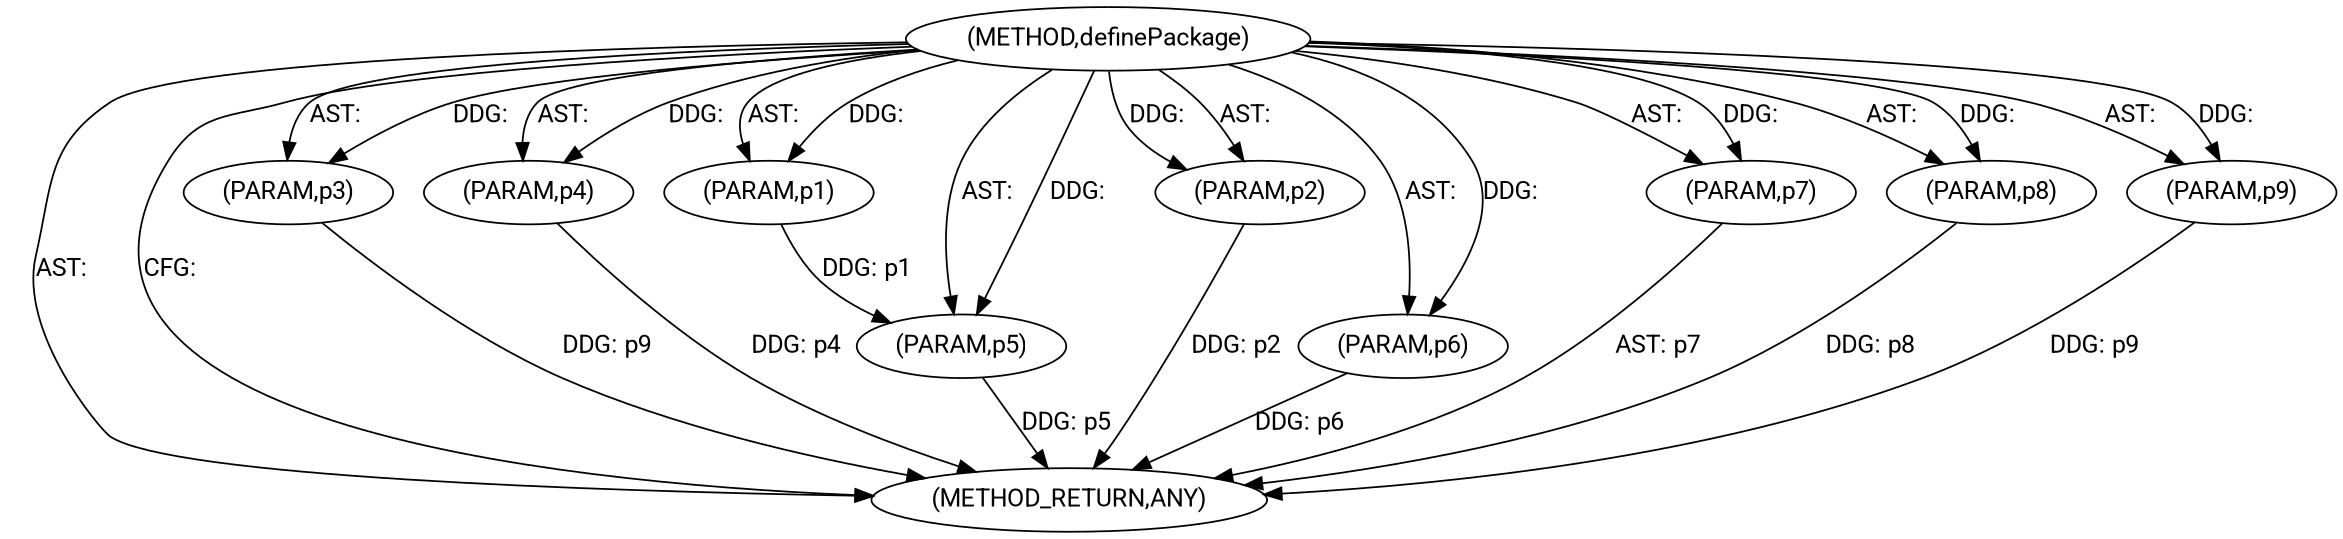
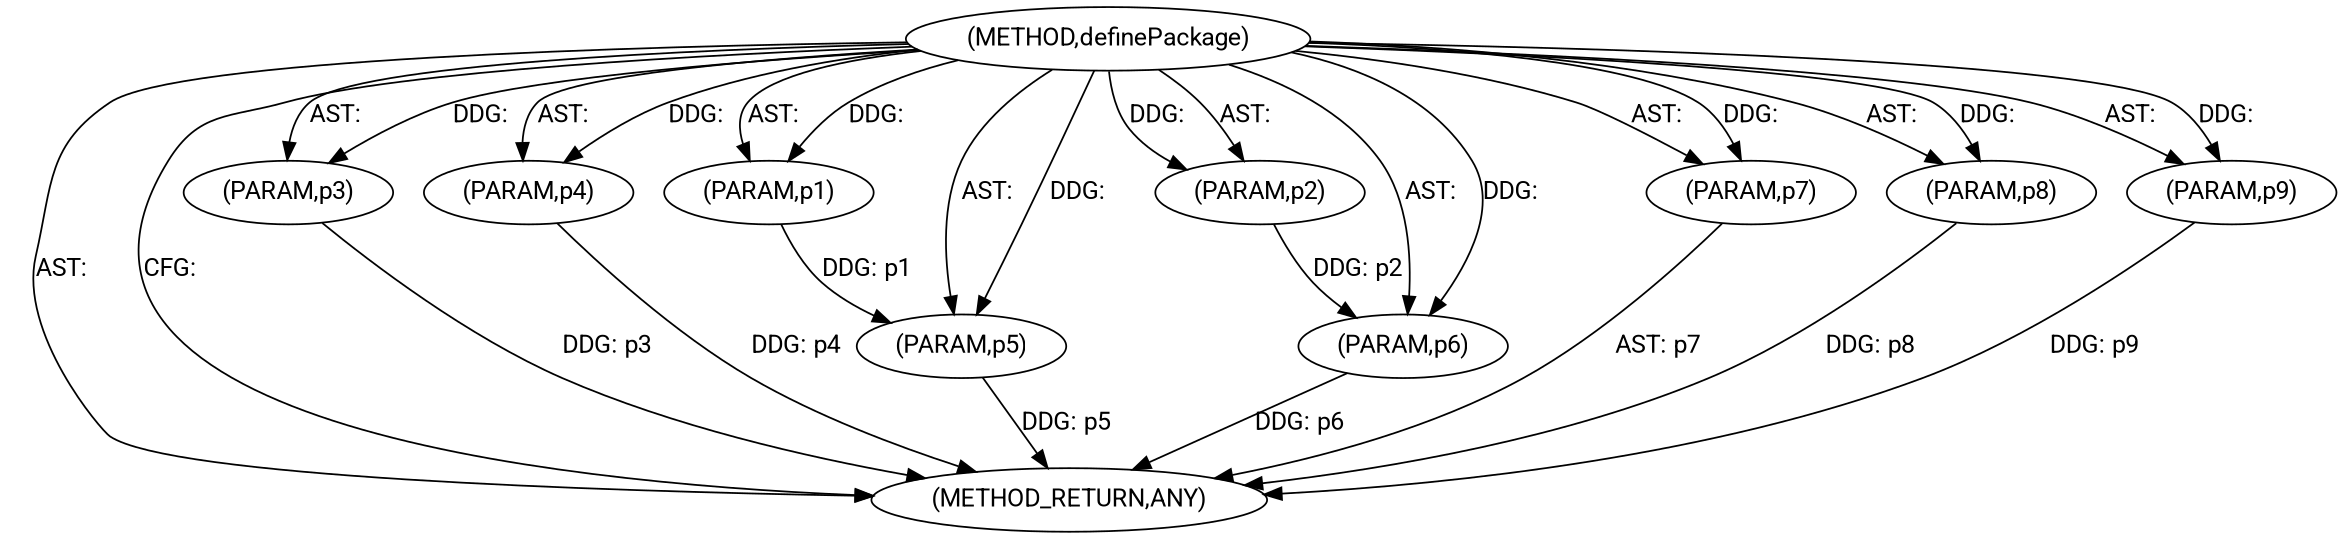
edge "(PARAM,p2)" -> "(METHOD_RETURN,ANY)": now "(PARAM,p2)" -> "(PARAM,p6)"
edge "(PARAM,p3)" -> "(METHOD_RETURN,ANY)": label "DDG: p9" -> "DDG: p3"
